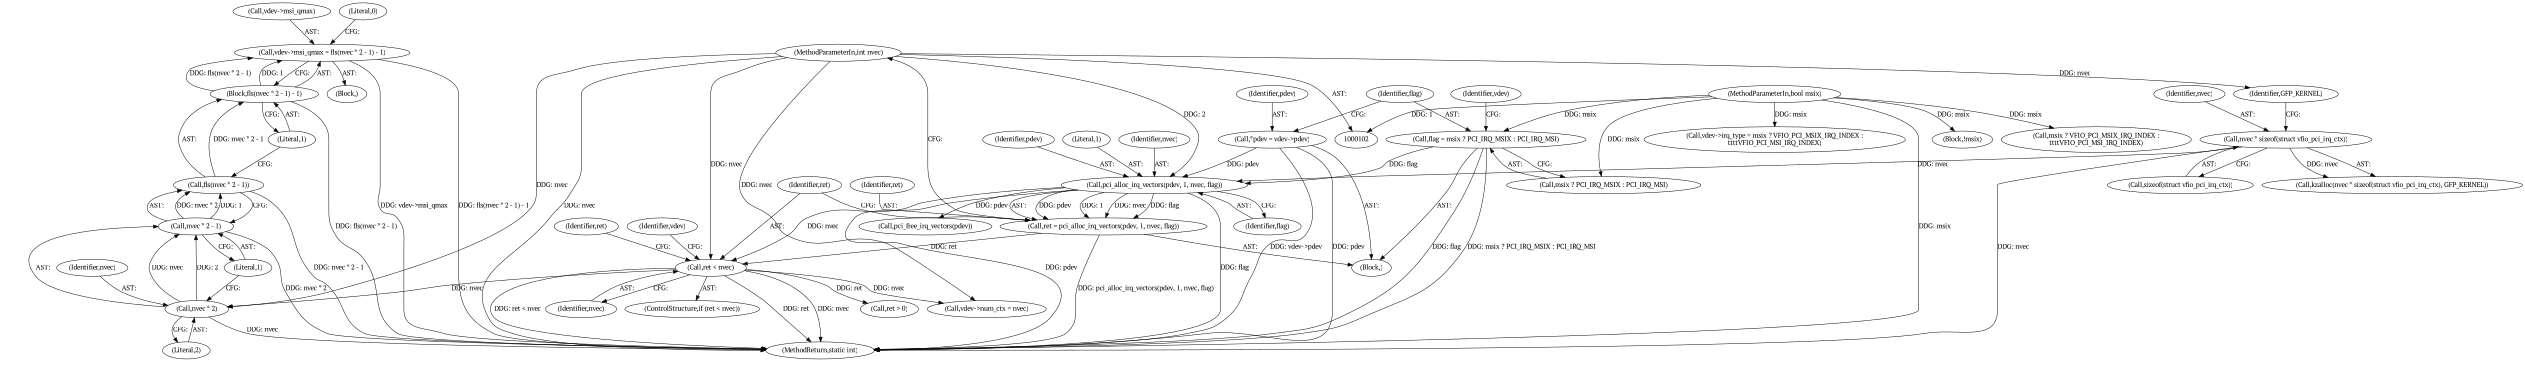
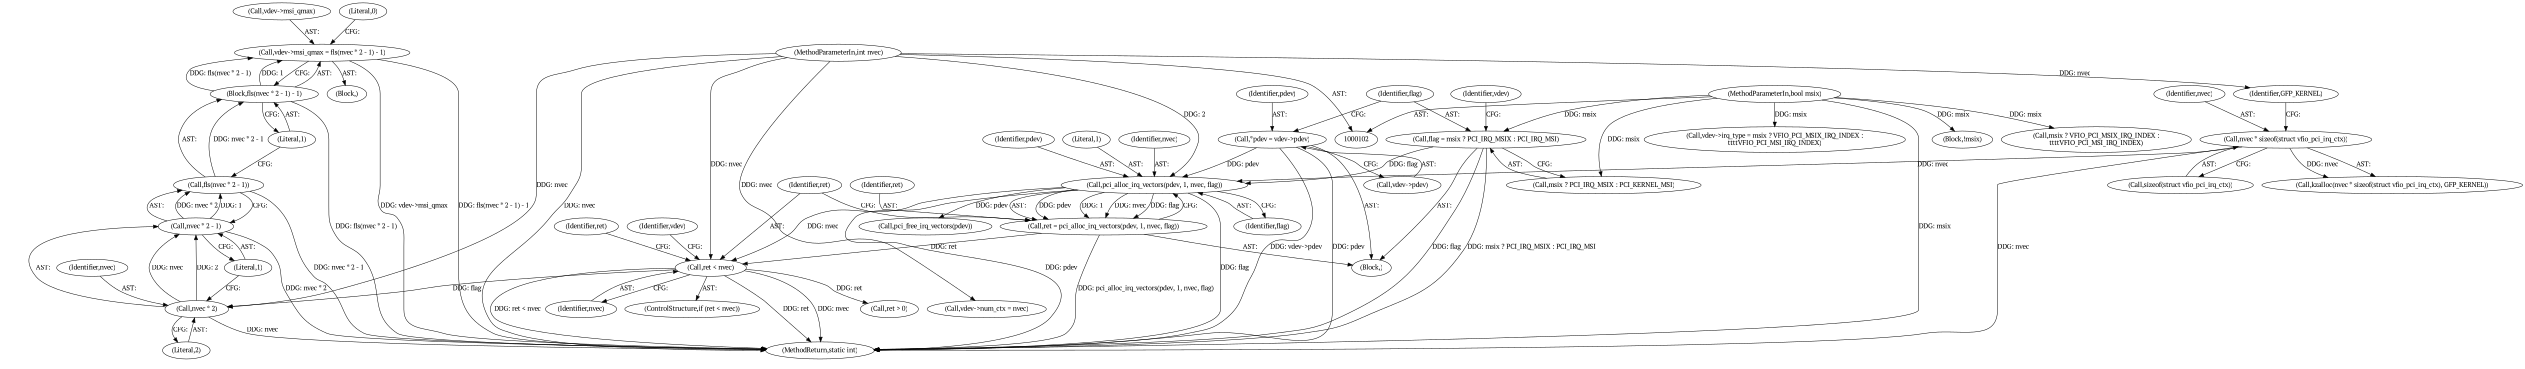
edge "(MethodParameterIn,bool msix)" -> "1000102": label "DDG: 1" -> "AST: "
edge "(Call,ret = pci_alloc_irq_vectors(pdev, 1, nvec, flag))" -> "(MethodParameterIn,int nvec)": now "(Call,ret = pci_alloc_irq_vectors(pdev, 1, nvec, flag))" -> "(Call,pci_alloc_irq_vectors(pdev, 1, nvec, flag))"
node "(Call,vdev->pdev)": added
node "(Call,msix ? PCI_IRQ_MSIX : PCI_IRQ_MSI)": label "(Call,msix ? PCI_IRQ_MSIX : PCI_IRQ_MSI)" -> "(Call,msix ? PCI_IRQ_MSIX : PCI_KERNEL_MSI)"
edge "(Call,ret < nvec)" -> "(Call,vdev->num_ctx = nvec)": removed, label "DDG: nvec"
edge "(Call,ret < nvec)" -> "(Call,nvec * 2)": label "DDG: nvec" -> "DDG: flag"
